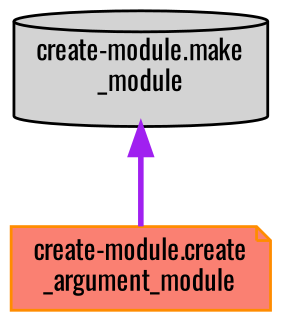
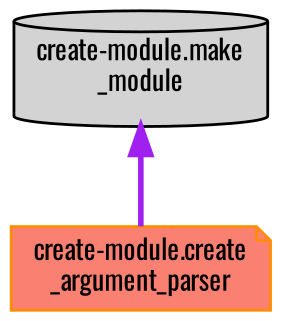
node "create-module.create _argument_module": label "create-module.create _argument_module" -> "create-module.create _argument_parser"
